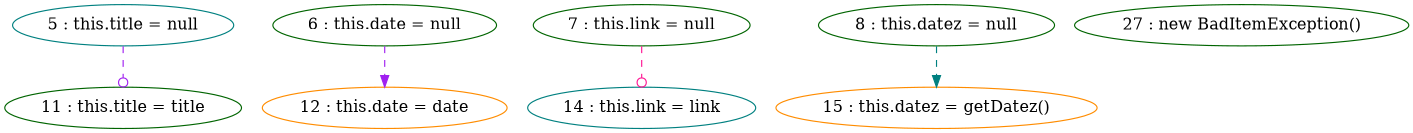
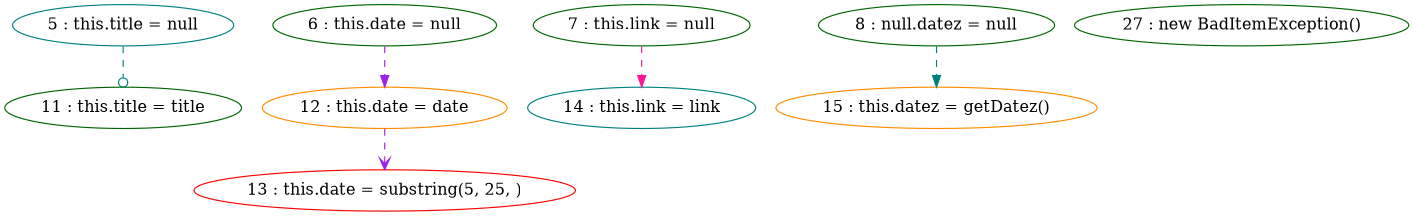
node "8 : this.datez = null": label "8 : this.datez = null" -> "8 : null.datez = null"
edge "5 : this.title = null" -> "11 : this.title = title": color purple -> teal
edge "7 : this.link = null" -> "14 : this.link = link": arrowhead odot -> normal
node "13 : this.date = substring(5, 25, )": added
